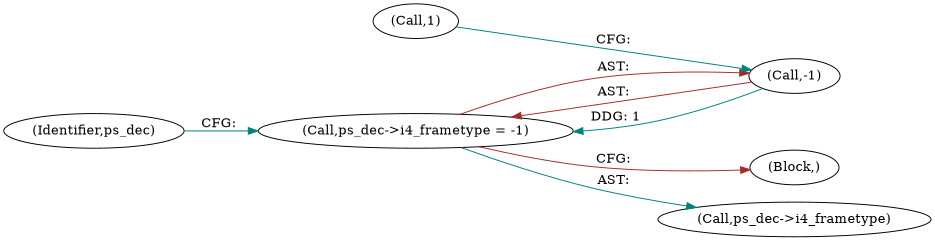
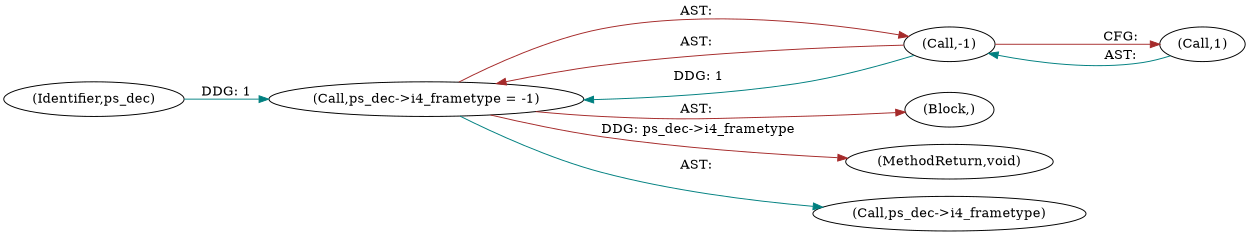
edge "(Call,1)" -> "(Call,-1)": label "CFG: " -> "AST: "
edge "(Call,-1)" -> "(Call,1)": added, label "CFG:"
edge "(Identifier,ps_dec)" -> "(Call,ps_dec->i4_frametype = -1)": label "CFG: " -> "DDG: 1"
edge "(Call,ps_dec->i4_frametype = -1)" -> "(Block,)": label "CFG: " -> "AST: "
node "(MethodReturn,void)": added
